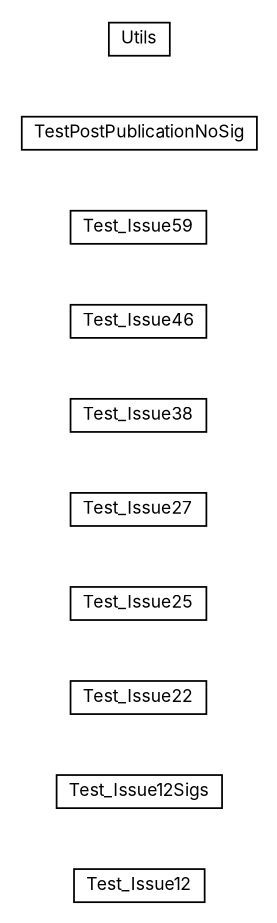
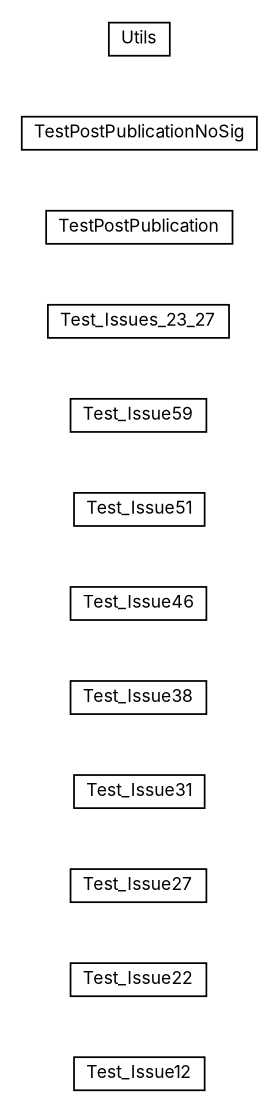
node "TestPostPublication": added
node "Test_Issues_23_27": added
node "Test_Issue51": added
node "Test_Issue25": removed
node "Test_Issue12Sigs": removed
node "Test_Issue31": added
